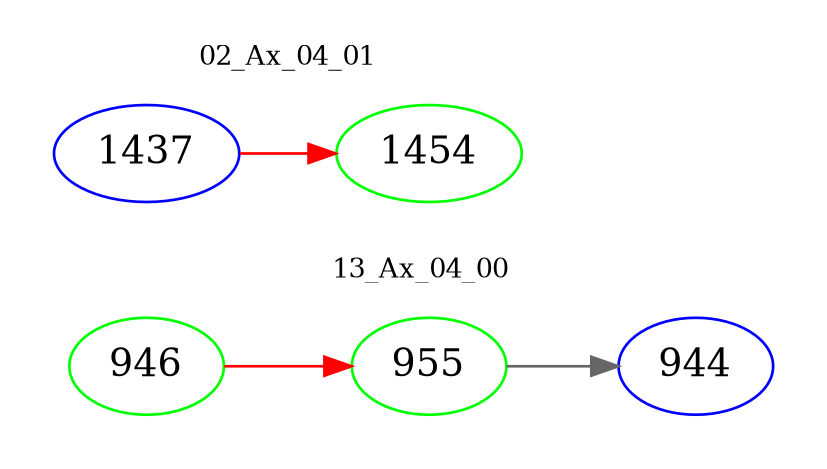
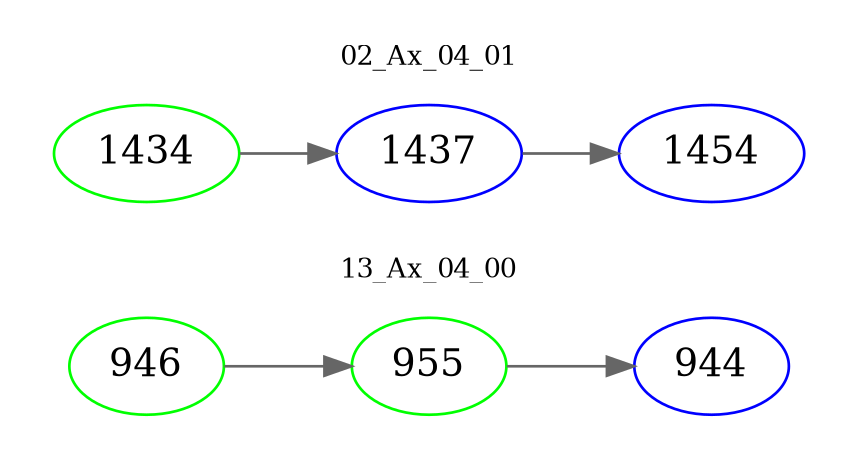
node "1434": added
edge "1437" -> "1454": color red -> gray40
node "1454": color green -> blue
edge "946" -> "955": color red -> gray40
